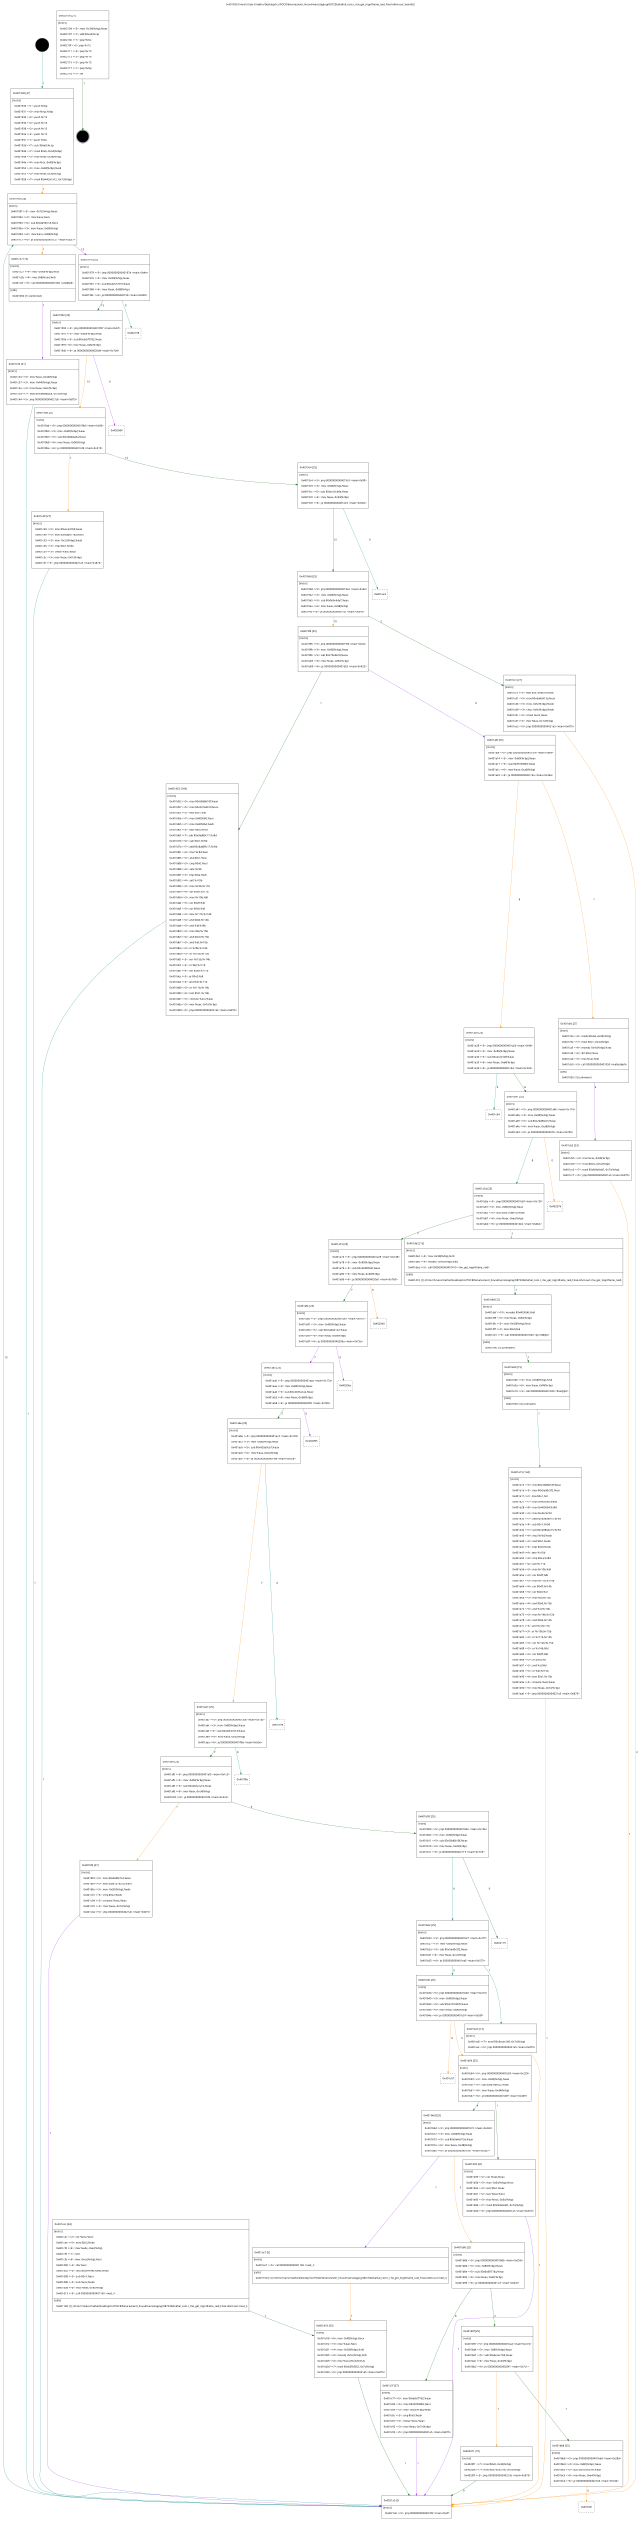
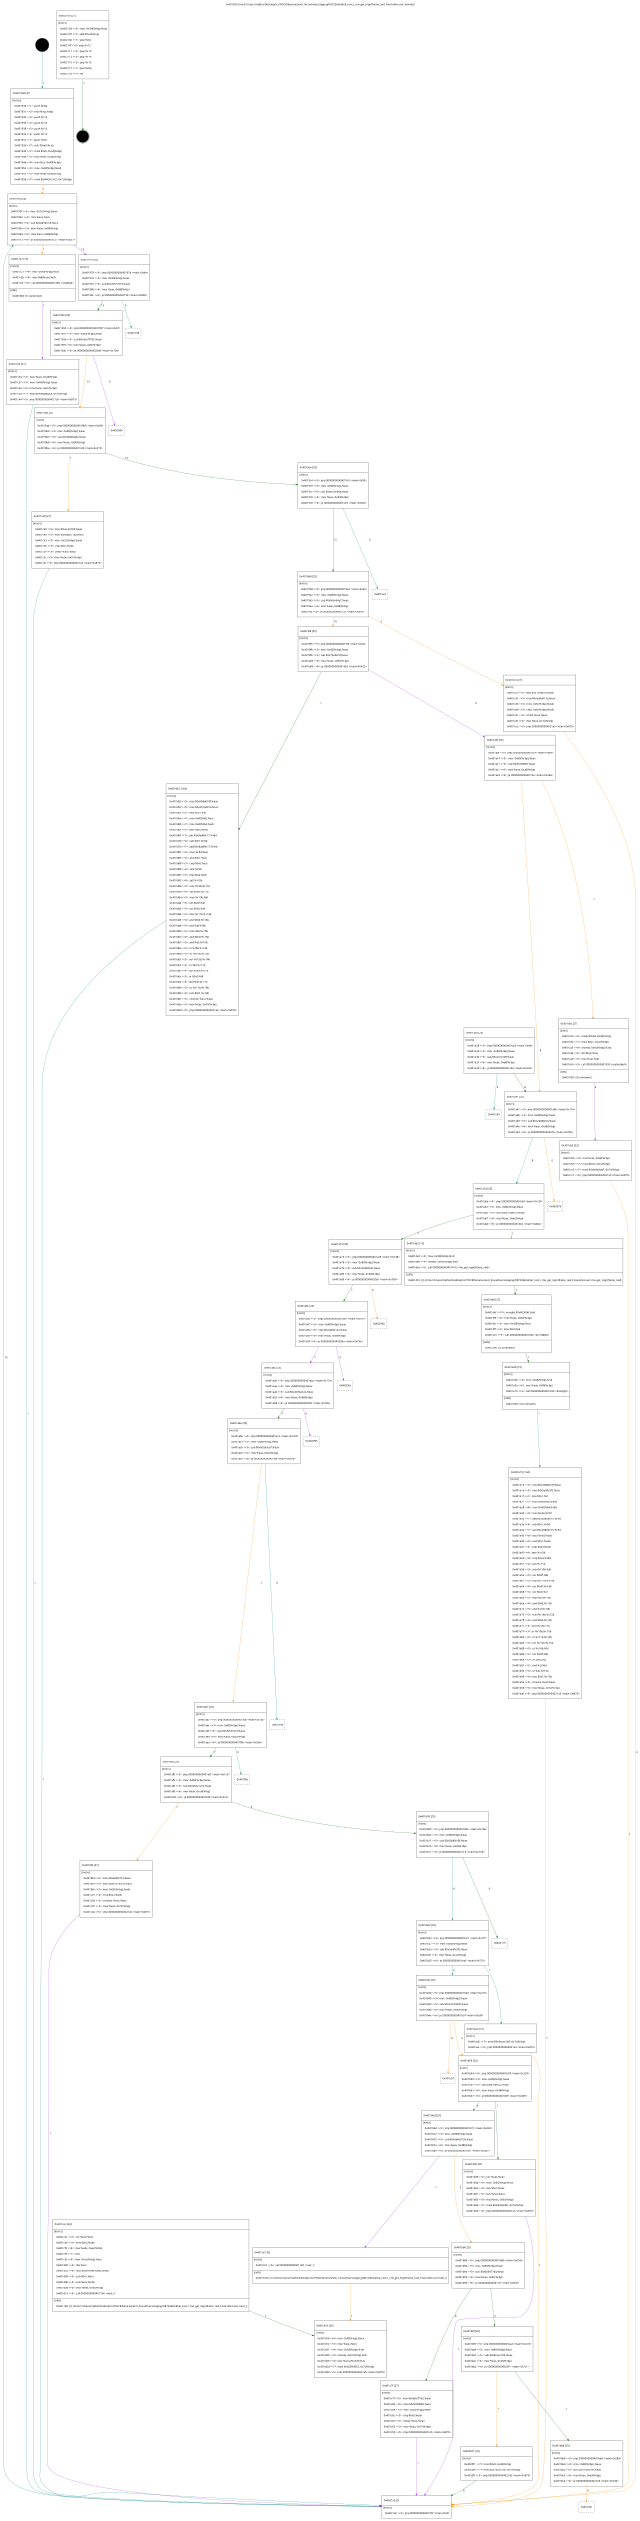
edge "0x4019dd [25]" -> "0x401ccc [27]": color darkgreen -> darkorange
edge "0x401a0f [25]" -> "0x401a28 [25]": now "0x401a0f [25]" -> "0x401a41 [25]"
edge "0x401d18 [33]" -> "0x4021a5 [5]": removed, label "1"
